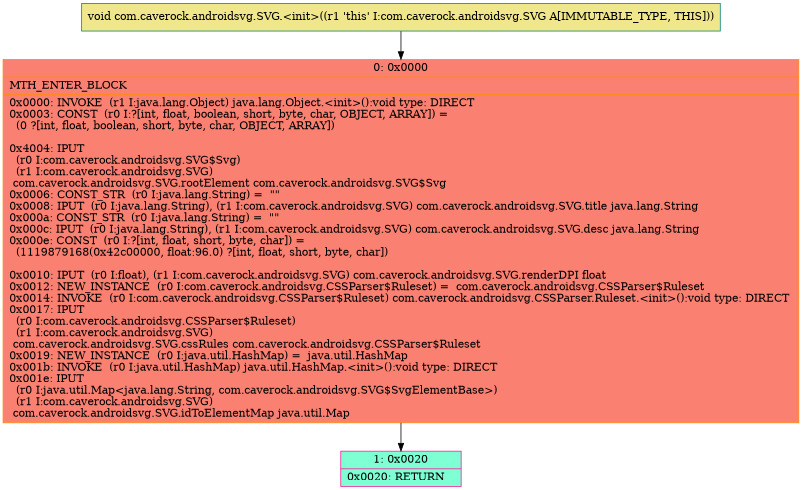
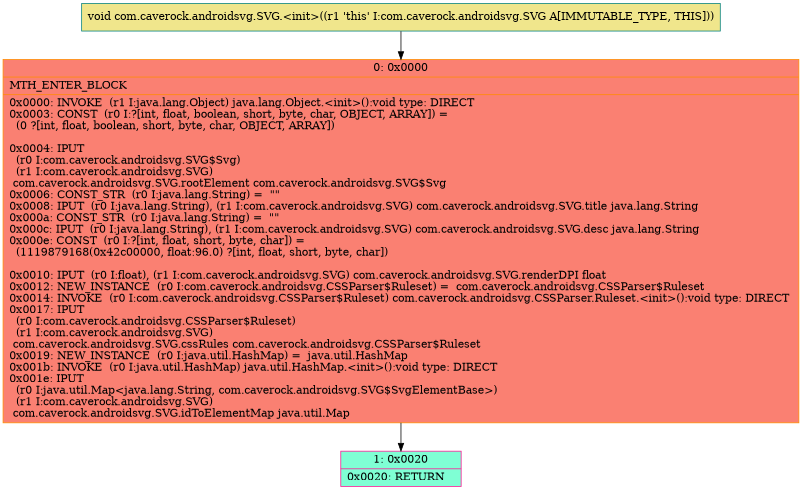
node "0: 0x0000": text "0x4004: IPUT" -> "0x0004: IPUT"
